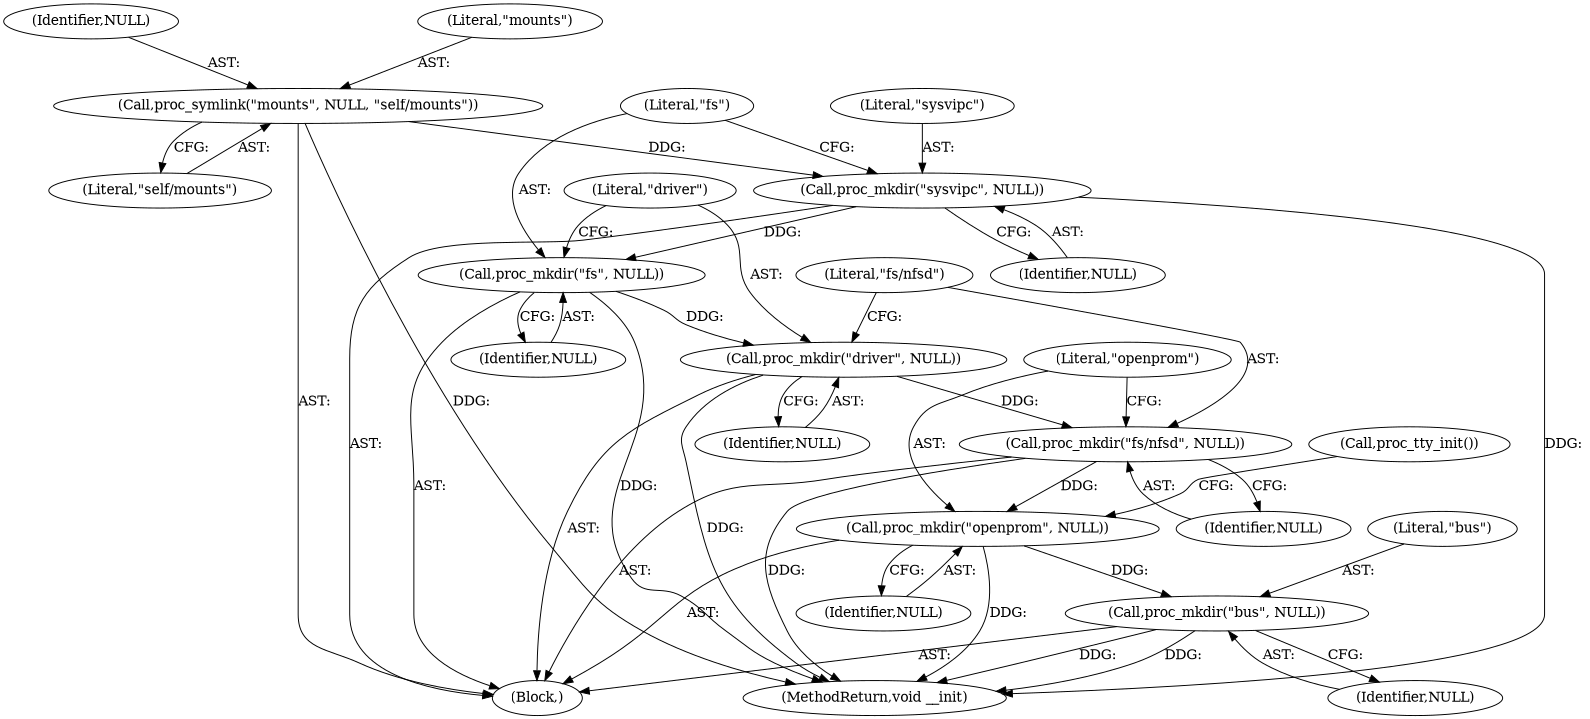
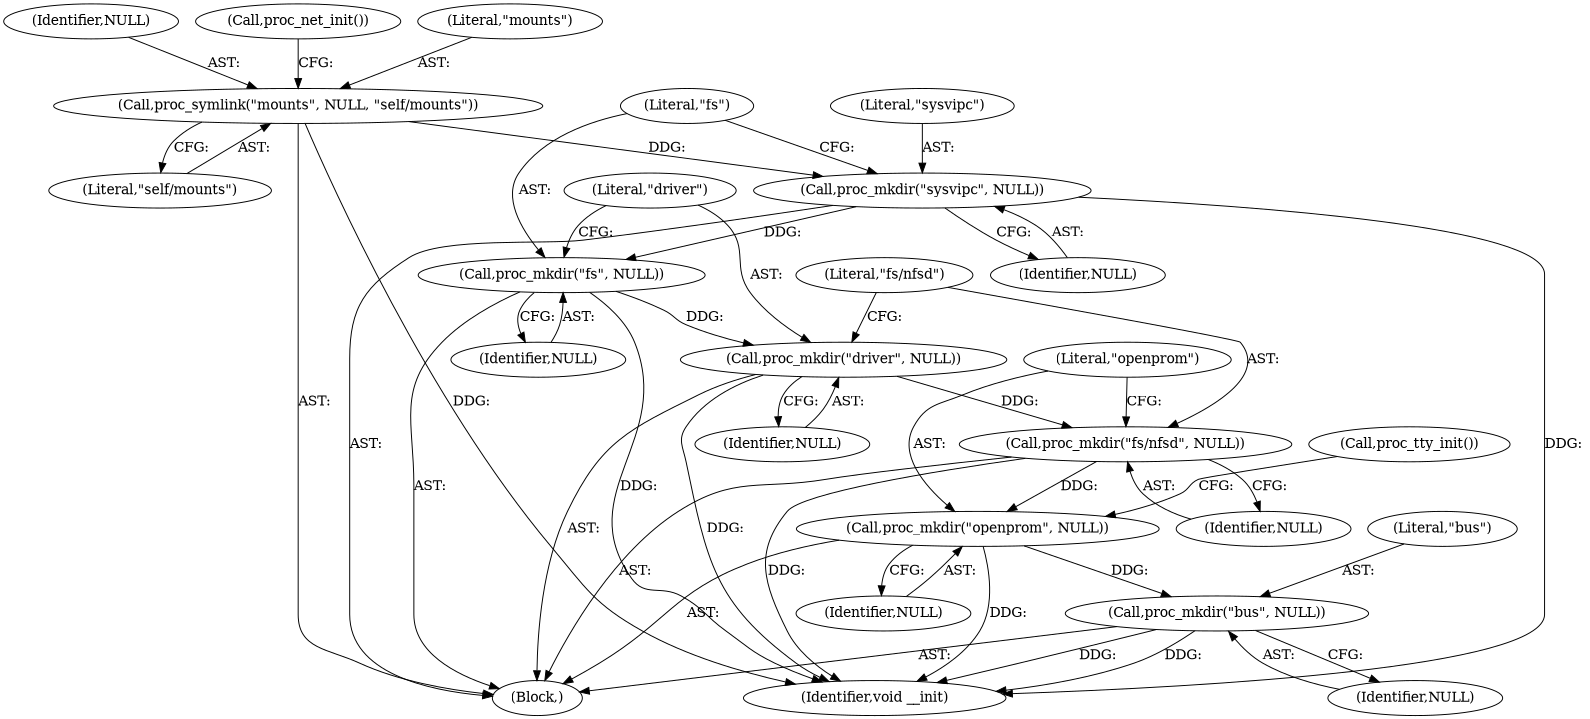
node "(Call,proc_net_init())": added
node "(MethodReturn,void __init)": label "(MethodReturn,void __init)" -> "(Identifier,void __init)"
